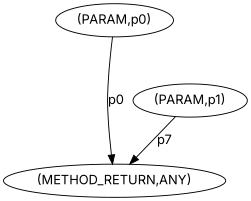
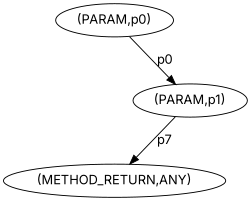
edge "(PARAM,p0)" -> "(METHOD_RETURN,ANY)": now "(PARAM,p0)" -> "(PARAM,p1)"
